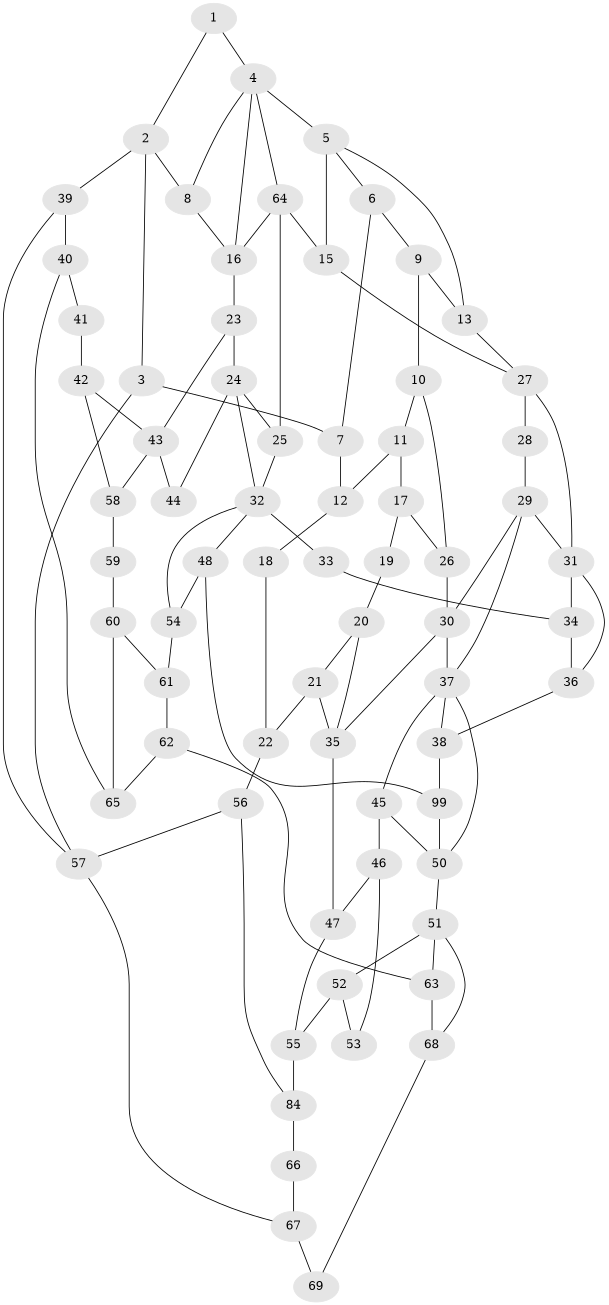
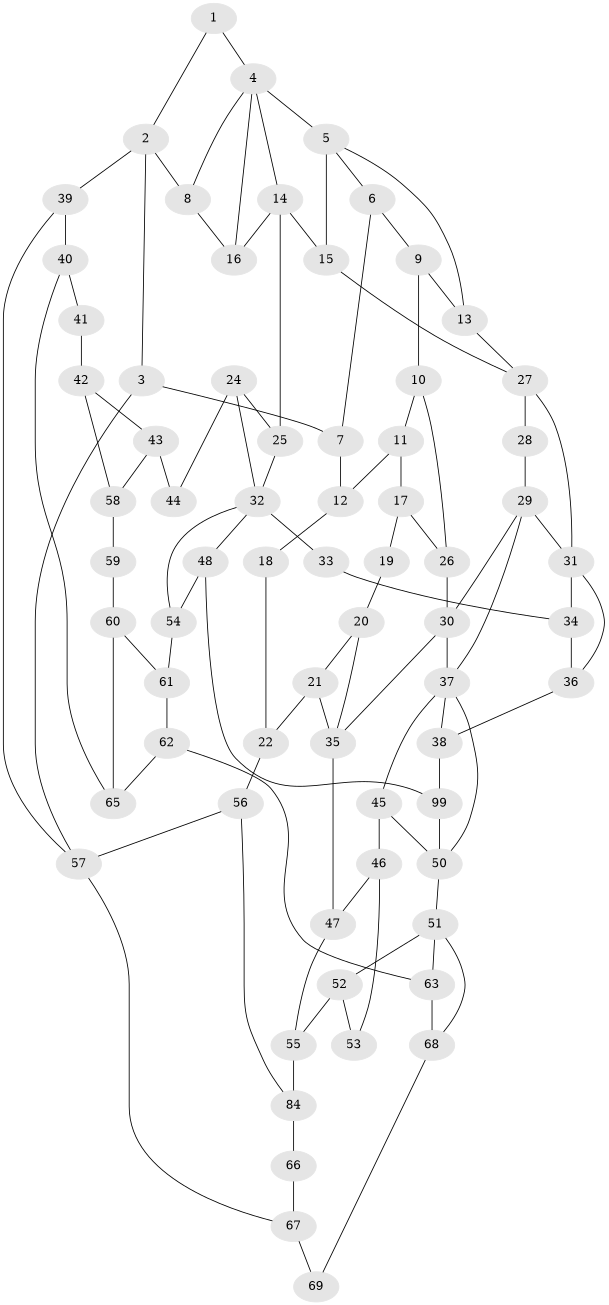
node "64": label "64" -> "14"
node "23": removed
